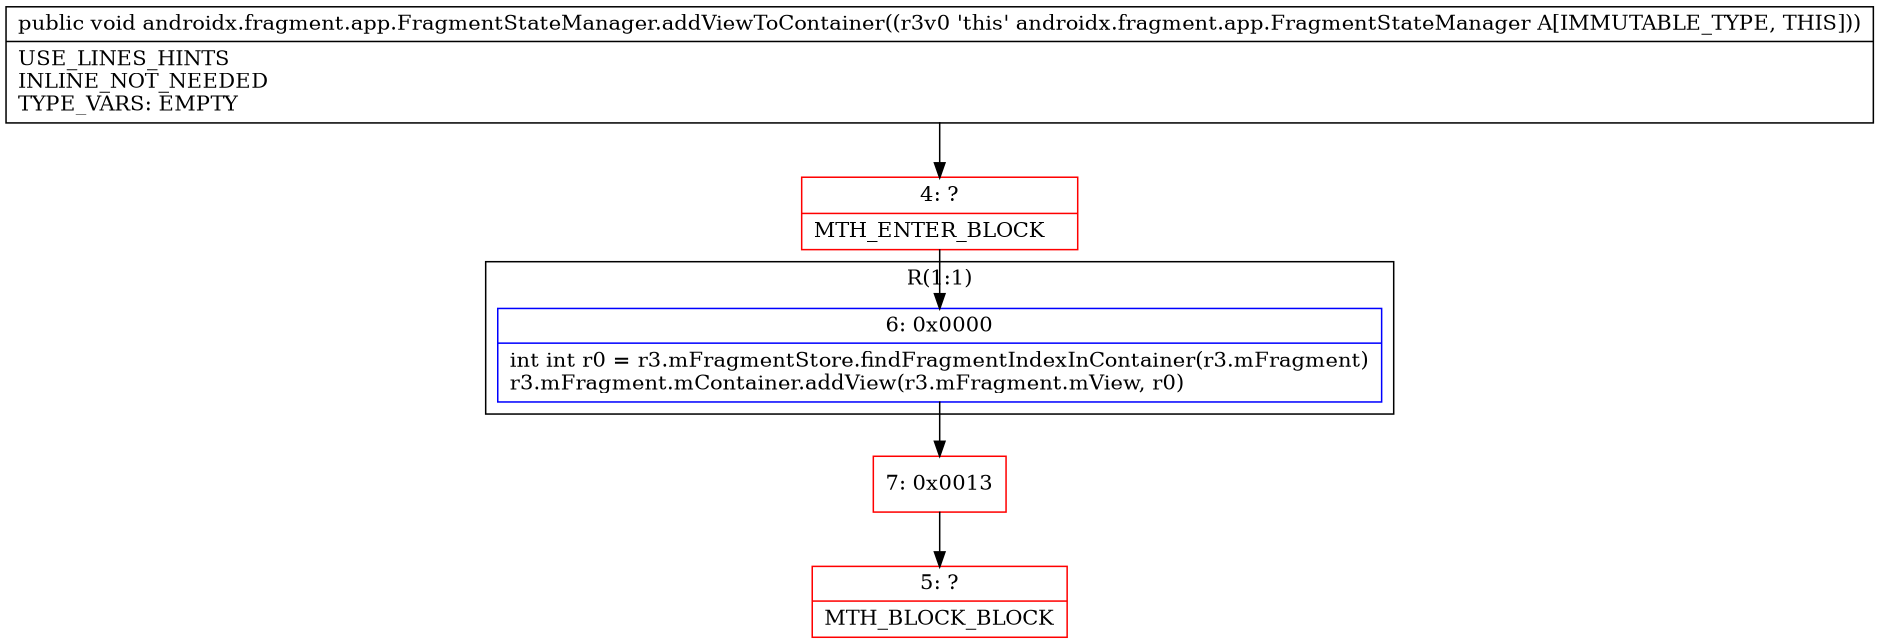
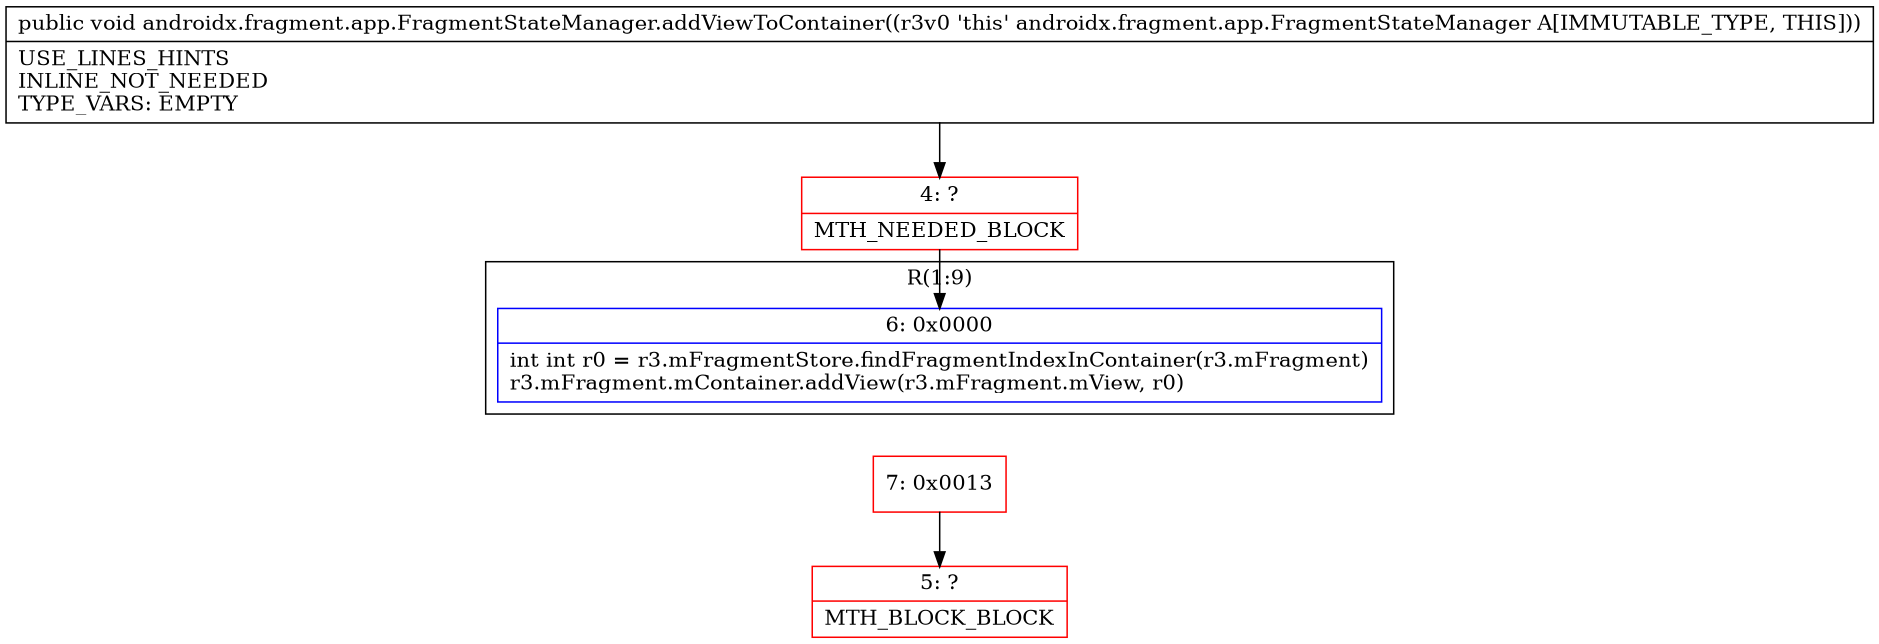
node "4: ?": text "MTH_ENTER_BLOCK" -> "MTH_NEEDED_BLOCK"
cluster "R(1:1)": label "R(1:1)" -> "R(1:9)"
edge "6: 0x0000" -> "7: 0x0013": removed
